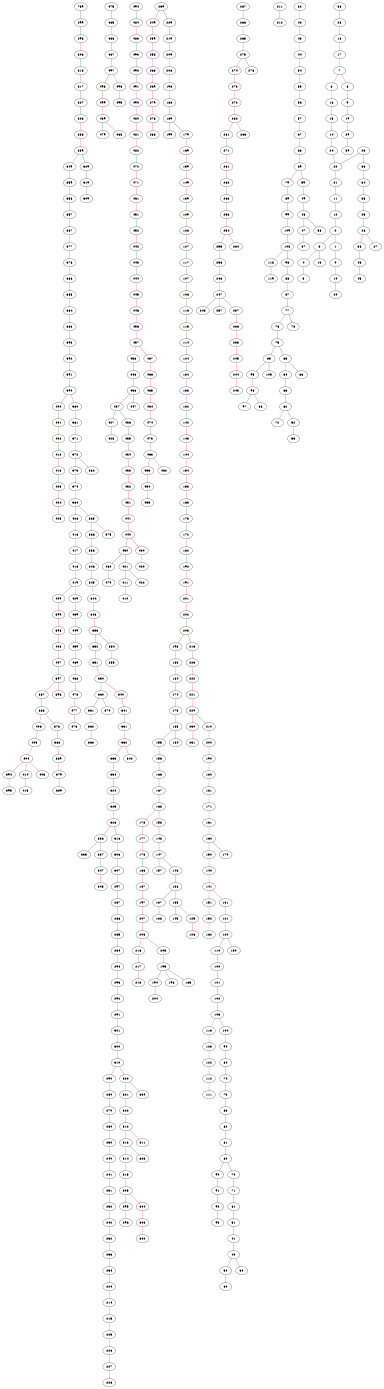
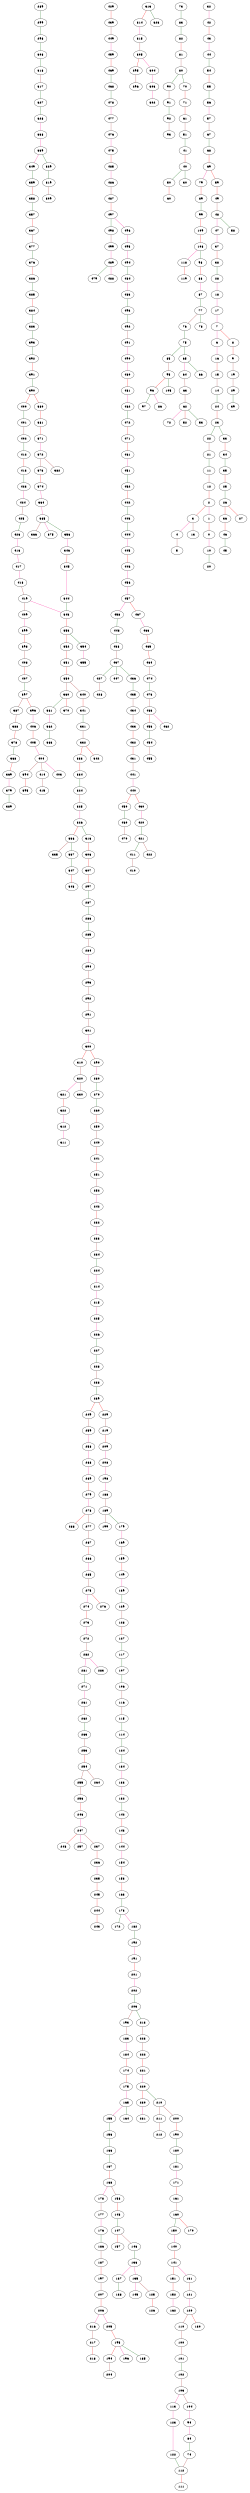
node "789": label "789" -> "289"
edge "298" -- "308": color deeppink -> darkgreen
edge "476" -- "475": added
edge "24" -- "22": now "24" -- "23"
edge "495" -- "494": added
edge "37" -- "38": added
edge "85" -- "105": now "95" -- "105"
edge "438" -- "447": now "437" -- "447"
edge "52" -- "53": now "62" -- "53"
edge "364" -- "426": now "425" -- "426"
edge "366" -- "356": now "365" -- "356"
edge "172" -- "182": now "173" -- "182"
edge "450" -- "421": now "420" -- "421"
edge "419" -- "429": now "419" -- "343"
edge "388" -- "406": now "396" -- "406"
edge "136" -- "137": color darkgreen -> deeppink
edge "135" -- "145": color darkgreen -> deeppink
edge "310" -- "290": now "300" -- "290"
edge "74" -- "73": now "74" -- "112"
edge "312" -- "313": removed
node "238": added
node "277": added
edge "210" -- "211": added
